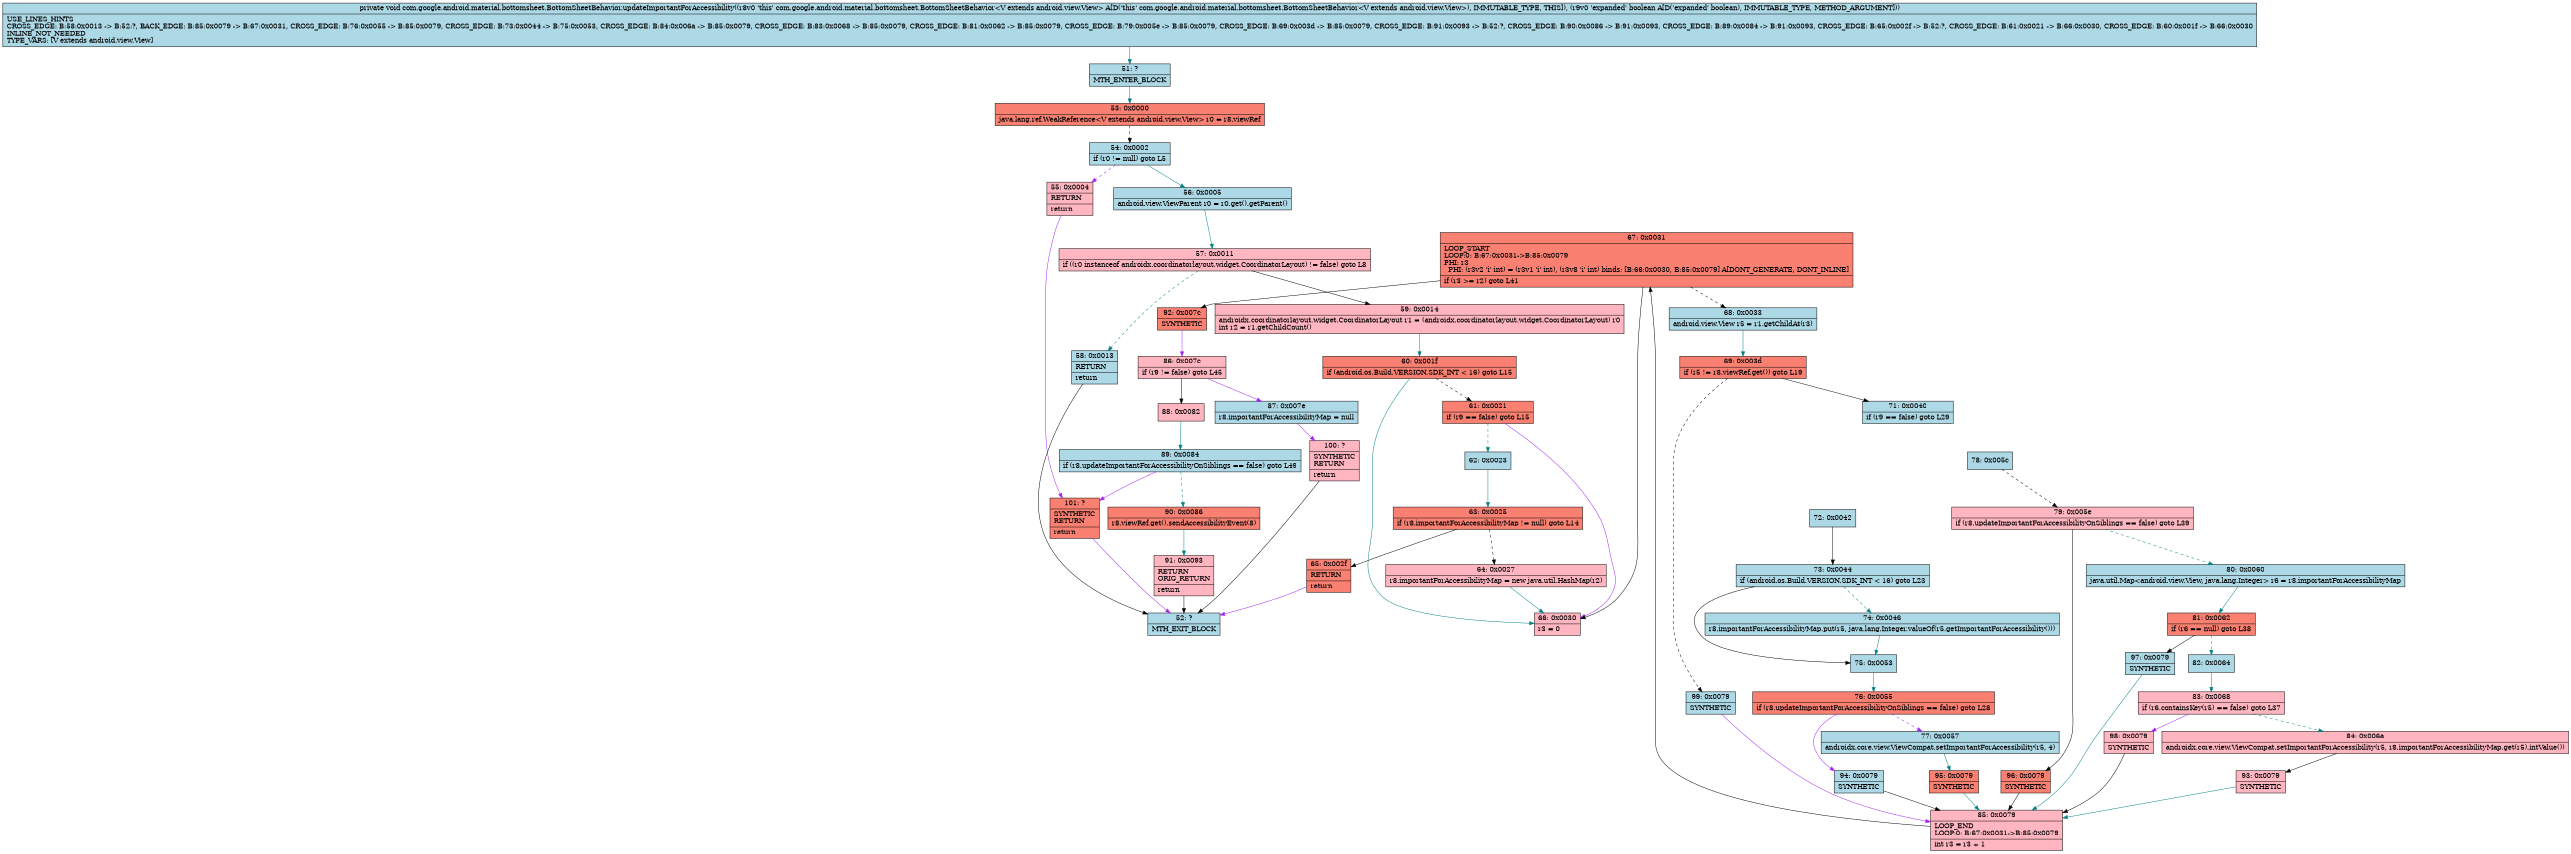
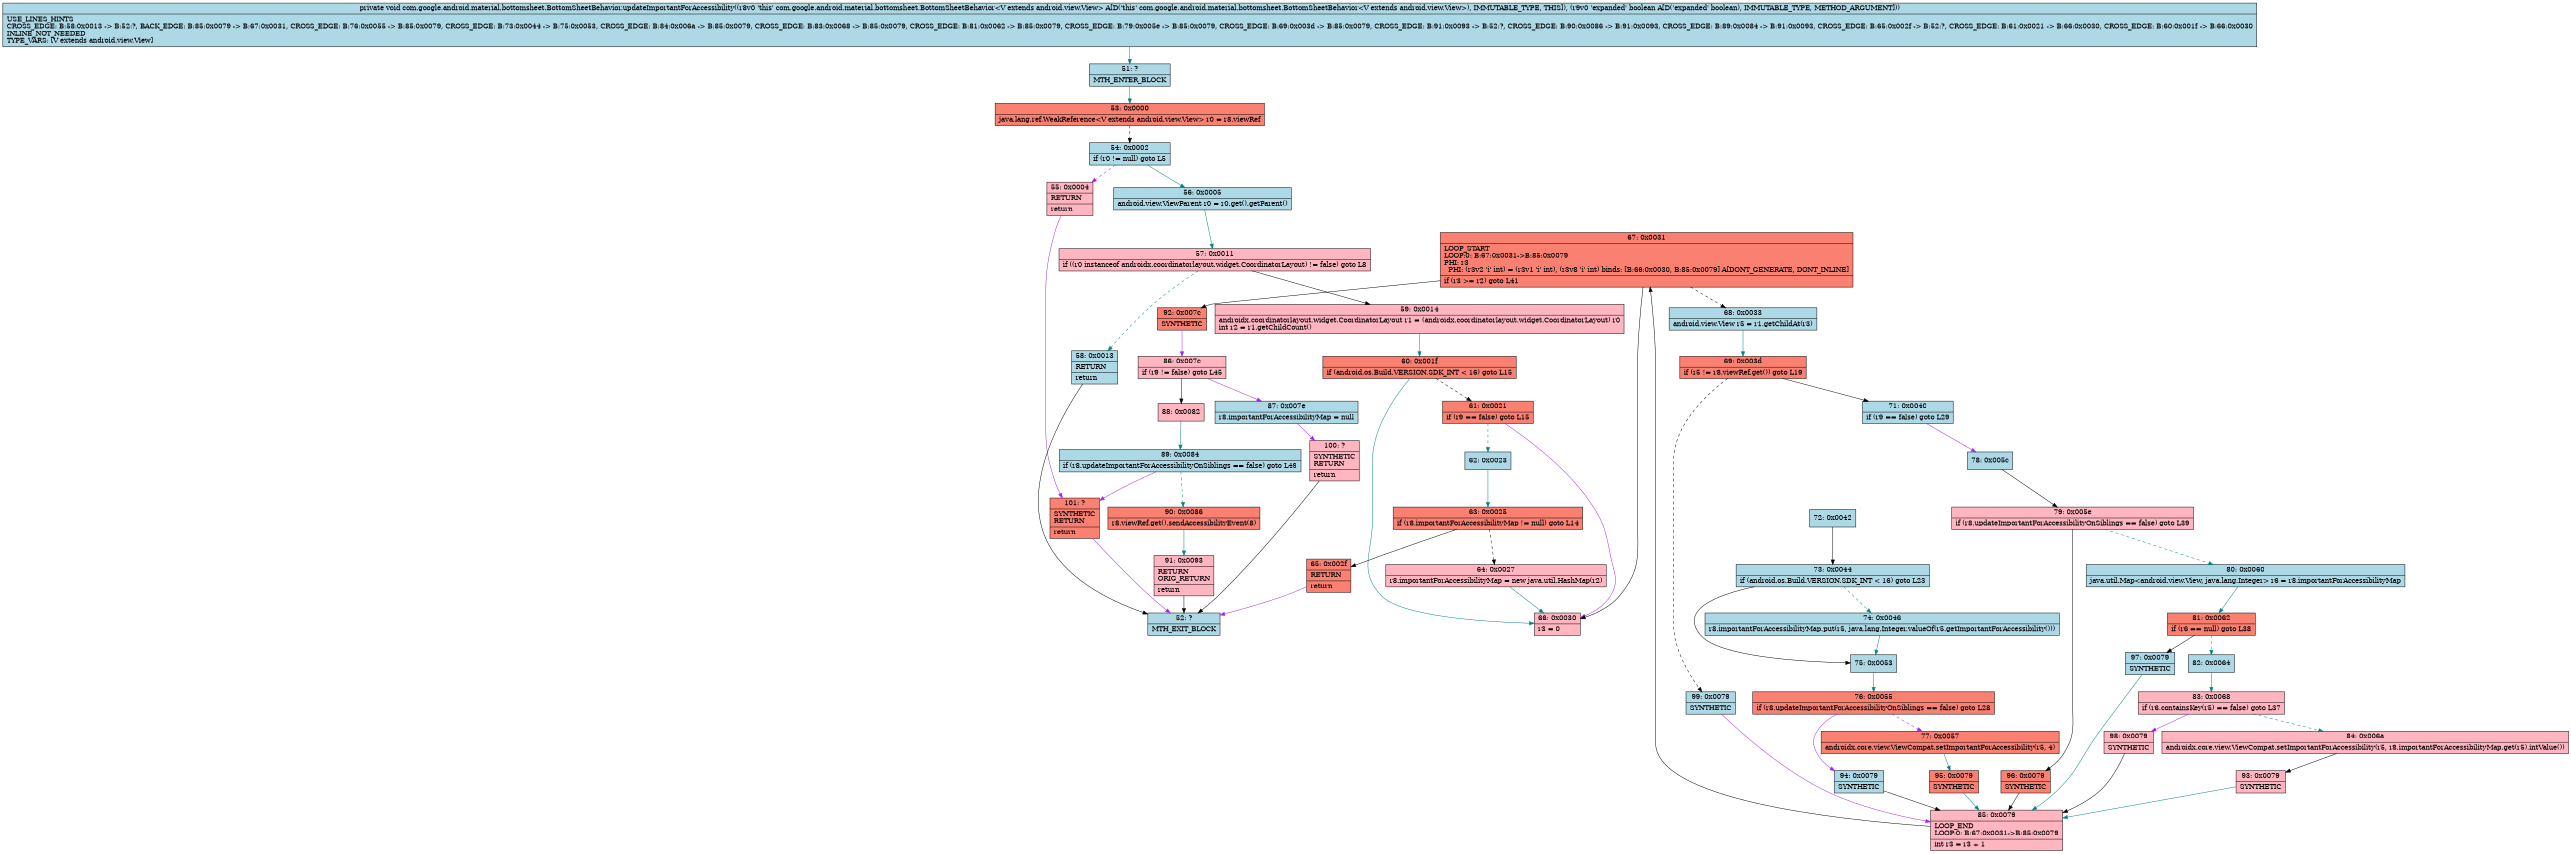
edge "71: 0x0040" -> "78: 0x005c": added
edge "78: 0x005c" -> "79: 0x005e": style dashed -> solid
node "77: 0x0057": fillcolor lightblue -> salmon
